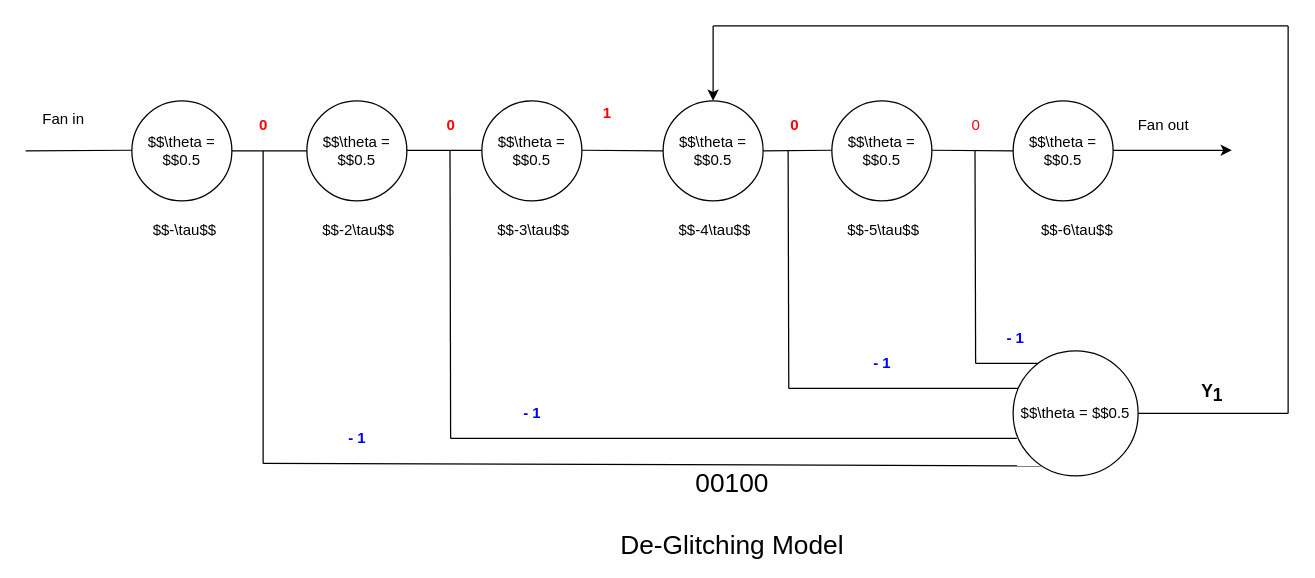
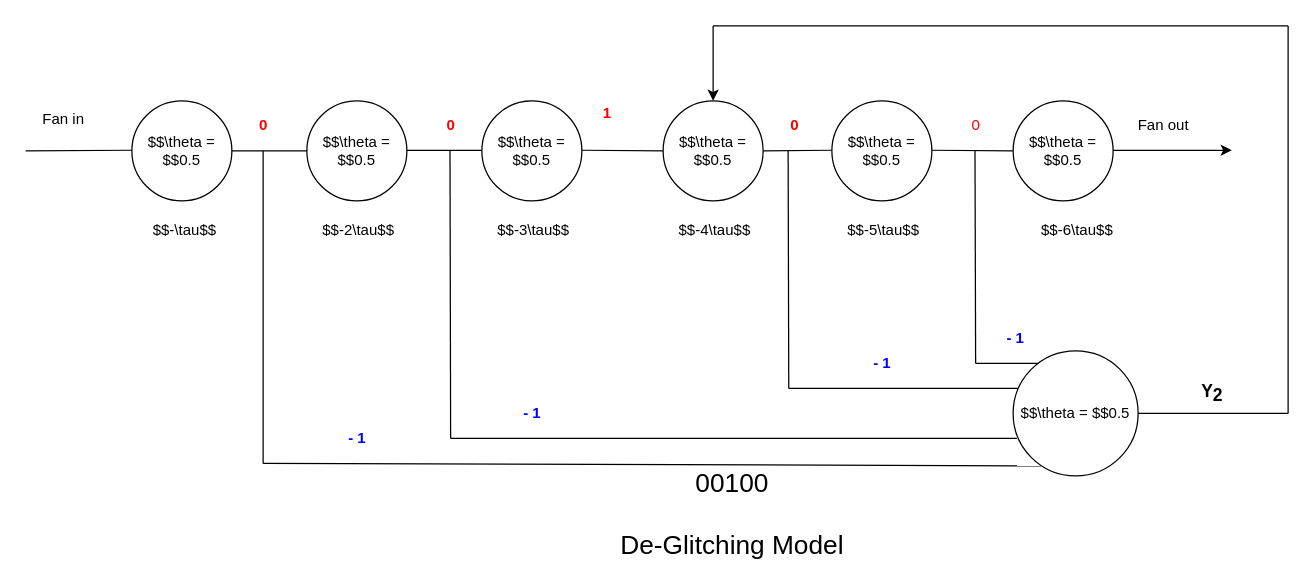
node "Y1": label "Y1" -> "Y2"
